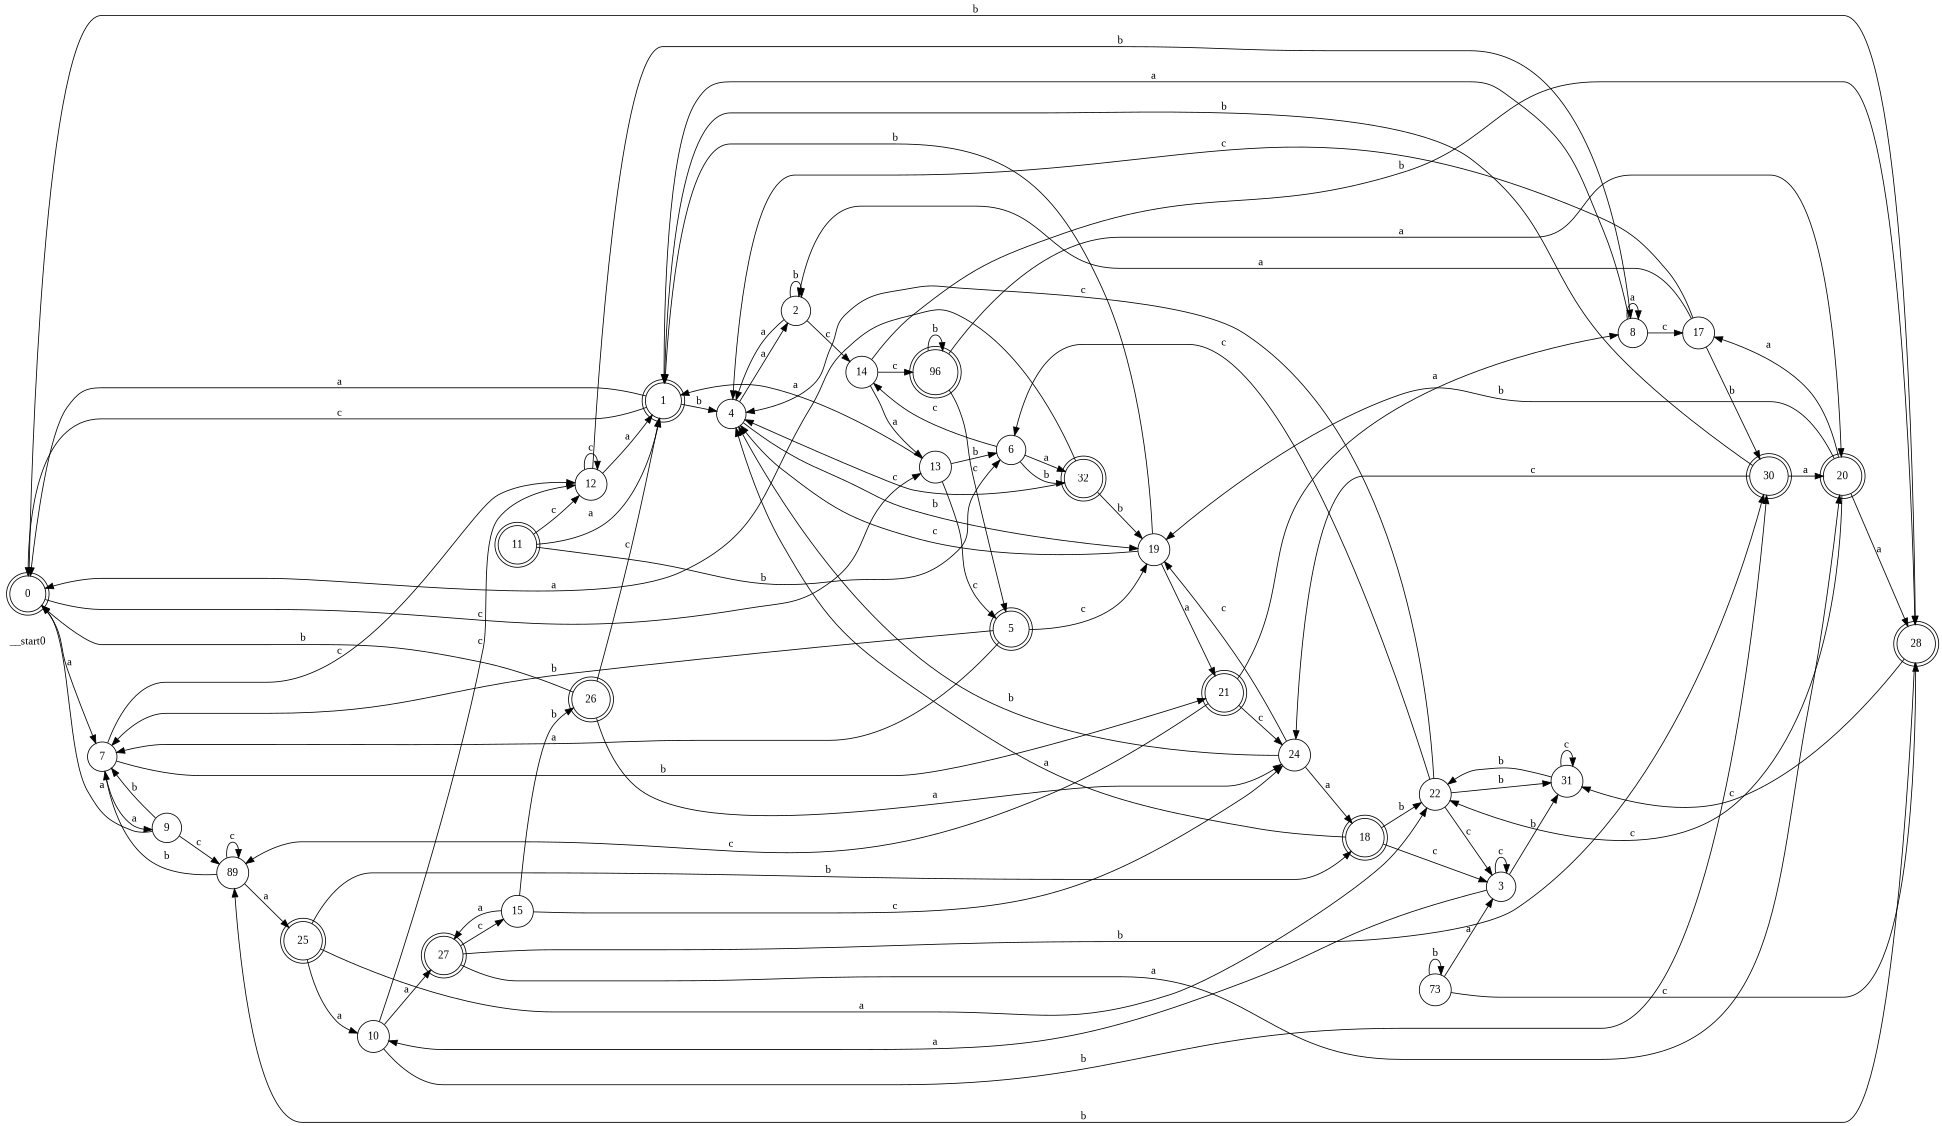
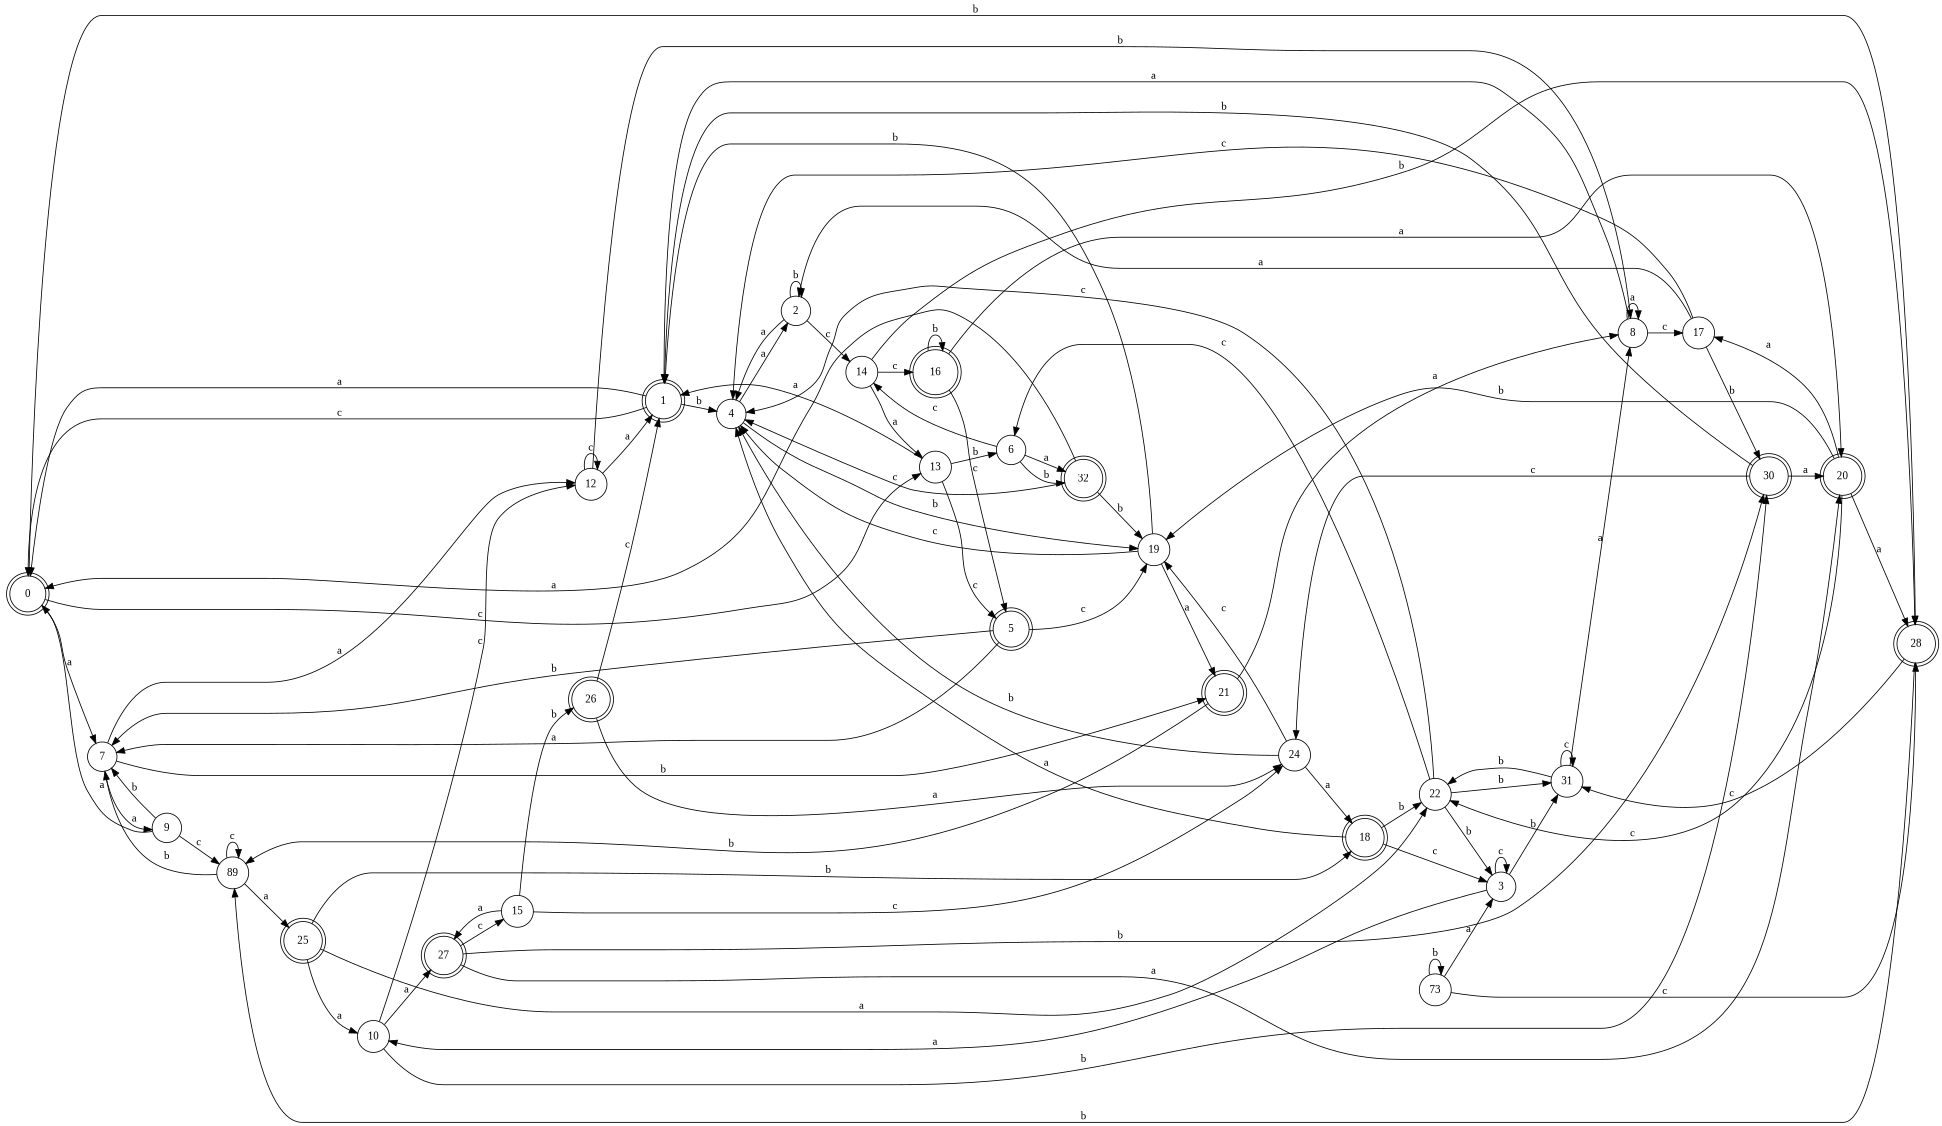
node "96": label "96" -> "16"
node "11": removed
edge "31" -> "8": added, label "a"
node "__start0": removed
edge "26" -> "0": removed, label "b"
edge "7" -> "12": label "c" -> "a"
edge "21" -> "24": removed, label "c"
edge "22" -> "3": label "c" -> "b"
edge "21" -> "89": label "c" -> "b"
